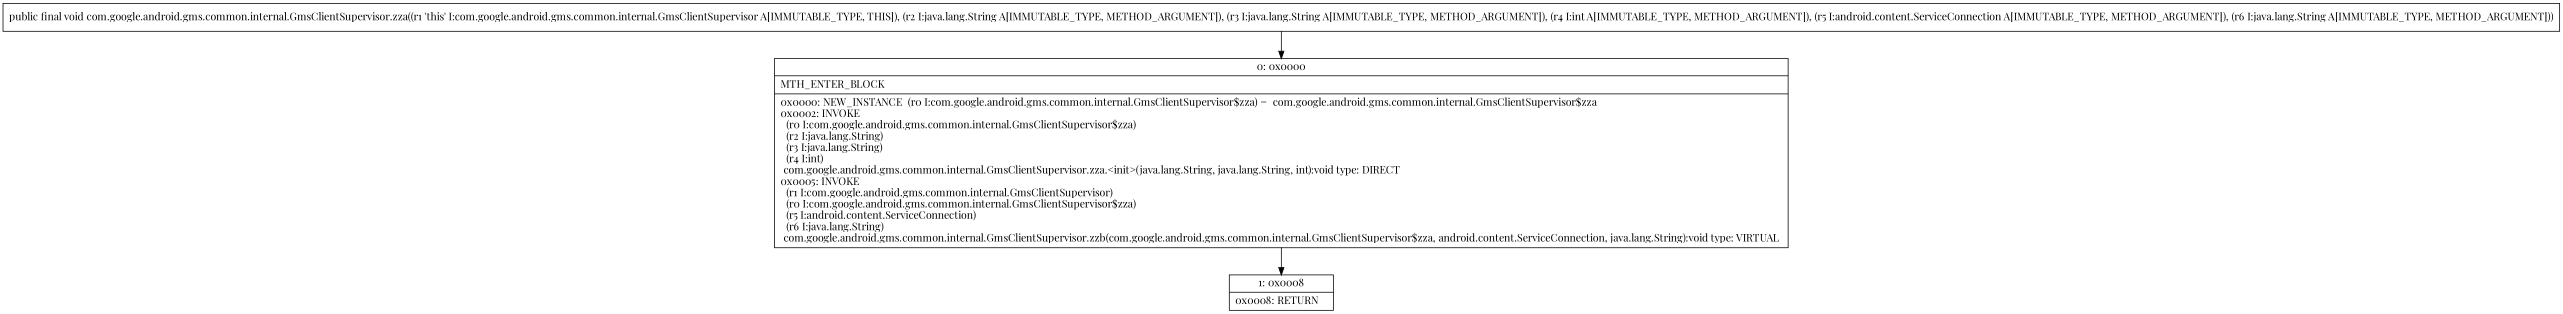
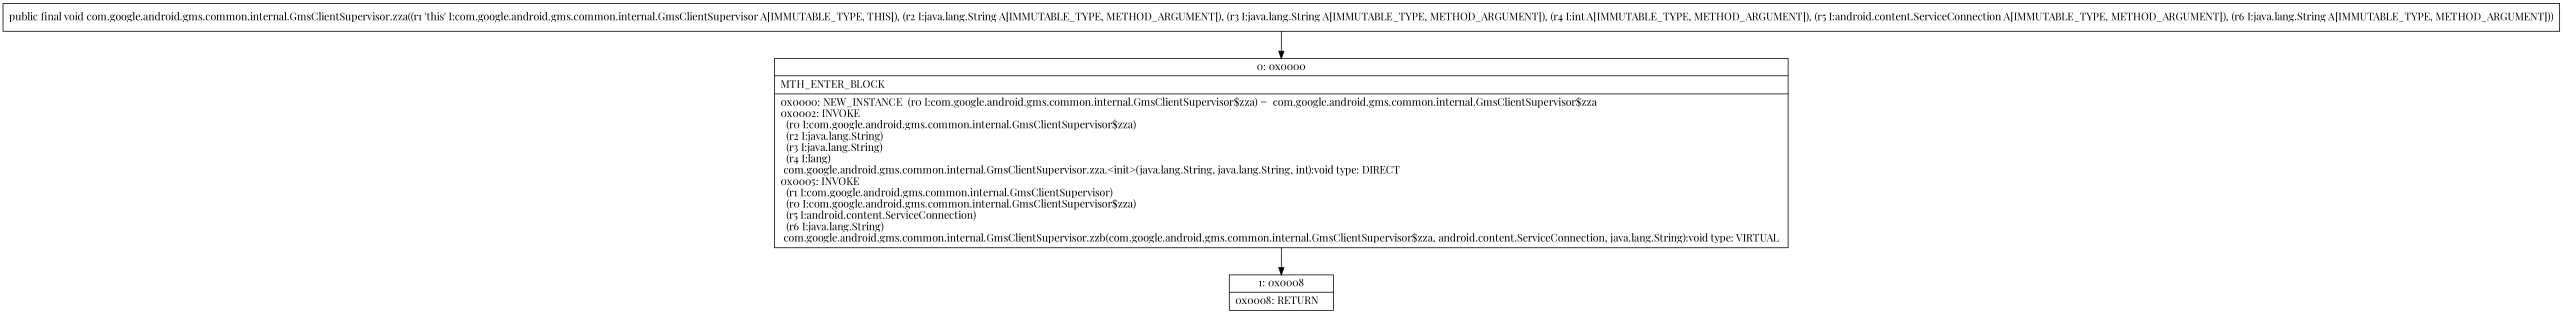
node "0: 0x0000": text "(r4 I:int)" -> "(r4 I:lang)"
